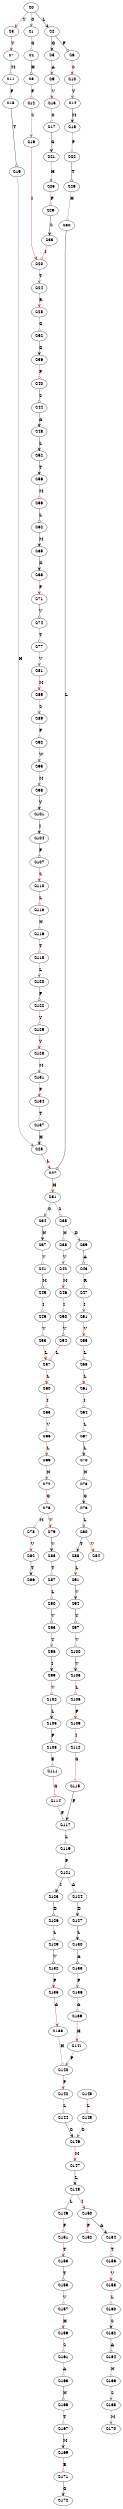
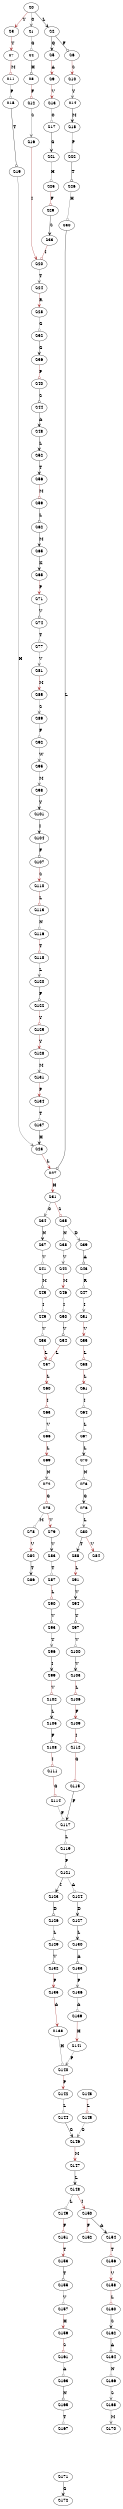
edge "S21" -> "S25": arrowhead vee -> odot
edge "S108" -> "S111": label "E" -> "I"
node "S169": removed
